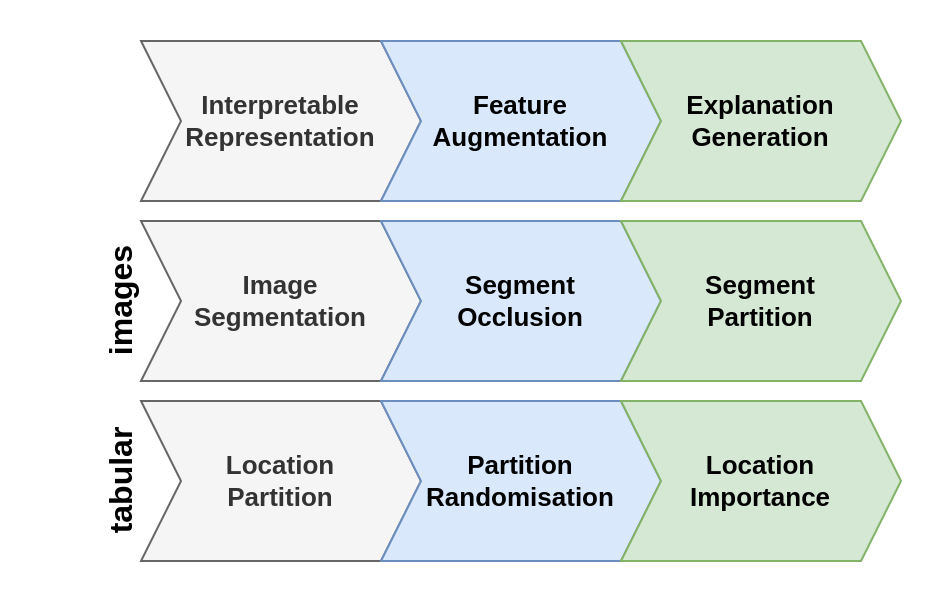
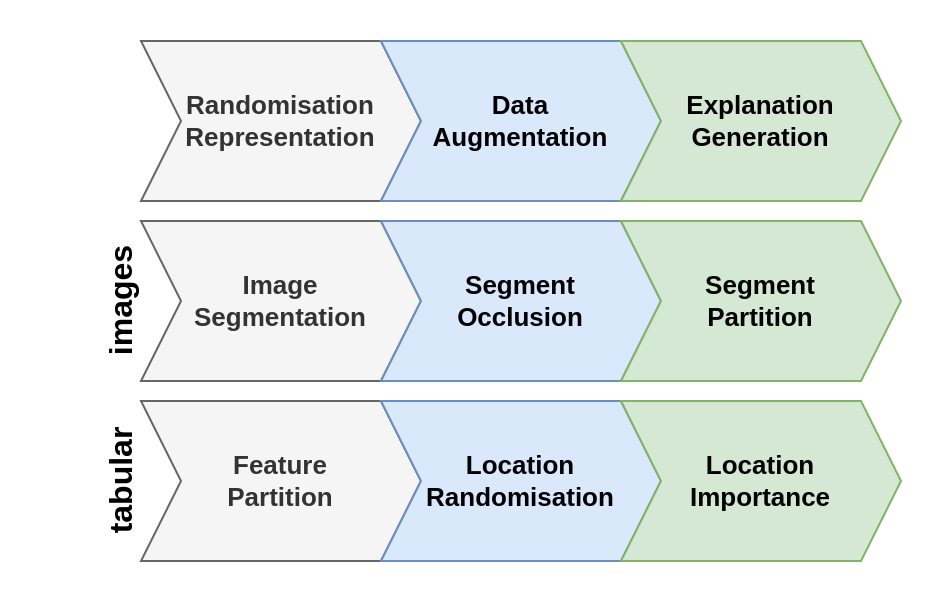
node "InterpretableRepresentation": label "InterpretableRepresentation" -> "RandomisationRepresentation"
node "FeatureAugmentation": label "FeatureAugmentation" -> "DataAugmentation"
node "Location Partition": label "Location Partition" -> "Feature Partition"
node "Partition Randomisation": label "Partition Randomisation" -> "Location Randomisation"
